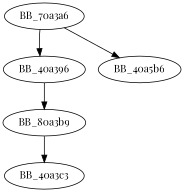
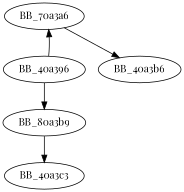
edge "BB_70a3a6" -> "BB_40a396": reversed
node "BB_40a5b6": label "BB_40a5b6" -> "BB_40a3b6"
